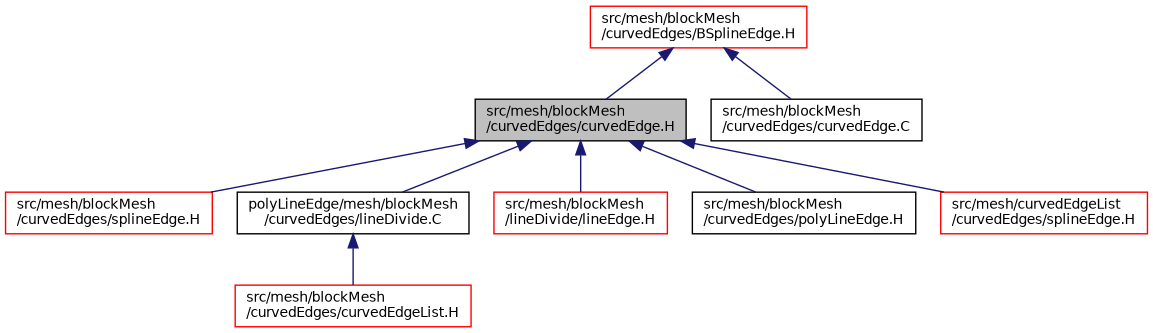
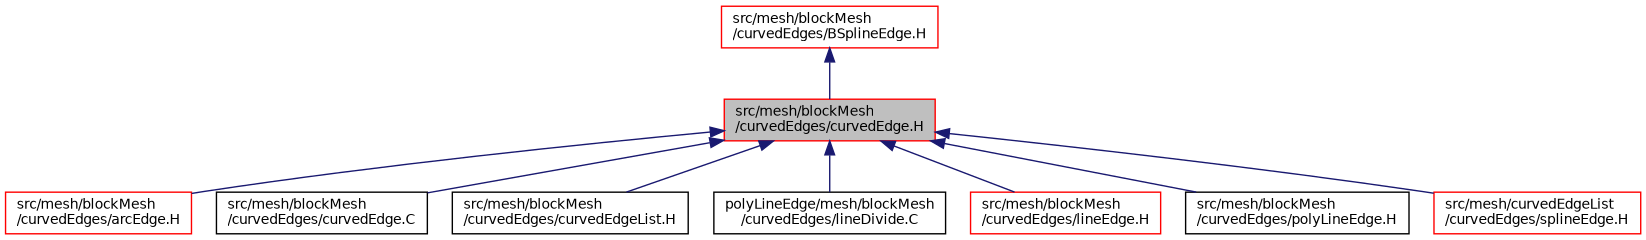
edge "src/mesh/blockMesh /curvedEdges/curvedEdge.C" -> "src/mesh/blockMesh /curvedEdges/BSplineEdge.H": now "src/mesh/blockMesh /curvedEdges/curvedEdge.C" -> "src/mesh/blockMesh /curvedEdges/curvedEdge.H"
node "src/mesh/blockMesh /curvedEdges/curvedEdge.H": color black -> red
node "src/mesh/blockMesh /curvedEdges/splineEdge.H": label "src/mesh/blockMesh /curvedEdges/splineEdge.H" -> "src/mesh/blockMesh /curvedEdges/arcEdge.H"
node "src/mesh/blockMesh /lineDivide/lineEdge.H": label "src/mesh/blockMesh /lineDivide/lineEdge.H" -> "src/mesh/blockMesh /curvedEdges/lineEdge.H"
edge "src/mesh/blockMesh /curvedEdges/curvedEdgeList.H" -> "polyLineEdge/mesh/blockMesh /curvedEdges/lineDivide.C": now "src/mesh/blockMesh /curvedEdges/curvedEdgeList.H" -> "src/mesh/blockMesh /curvedEdges/curvedEdge.H"
node "src/mesh/blockMesh /curvedEdges/curvedEdgeList.H": color red -> black
